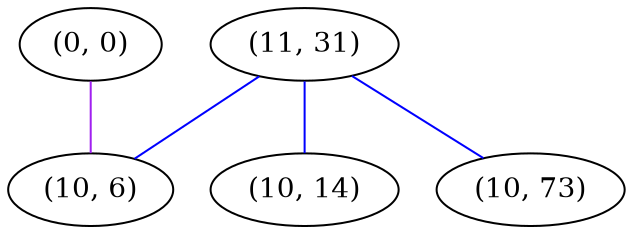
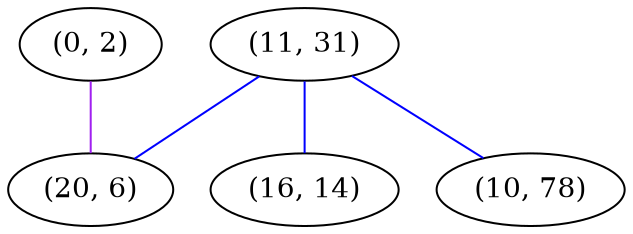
node "(0, 0)": label "(0, 0)" -> "(0, 2)"
node "(10, 6)": label "(10, 6)" -> "(20, 6)"
node "(10, 14)": label "(10, 14)" -> "(16, 14)"
node "(10, 73)": label "(10, 73)" -> "(10, 78)"
